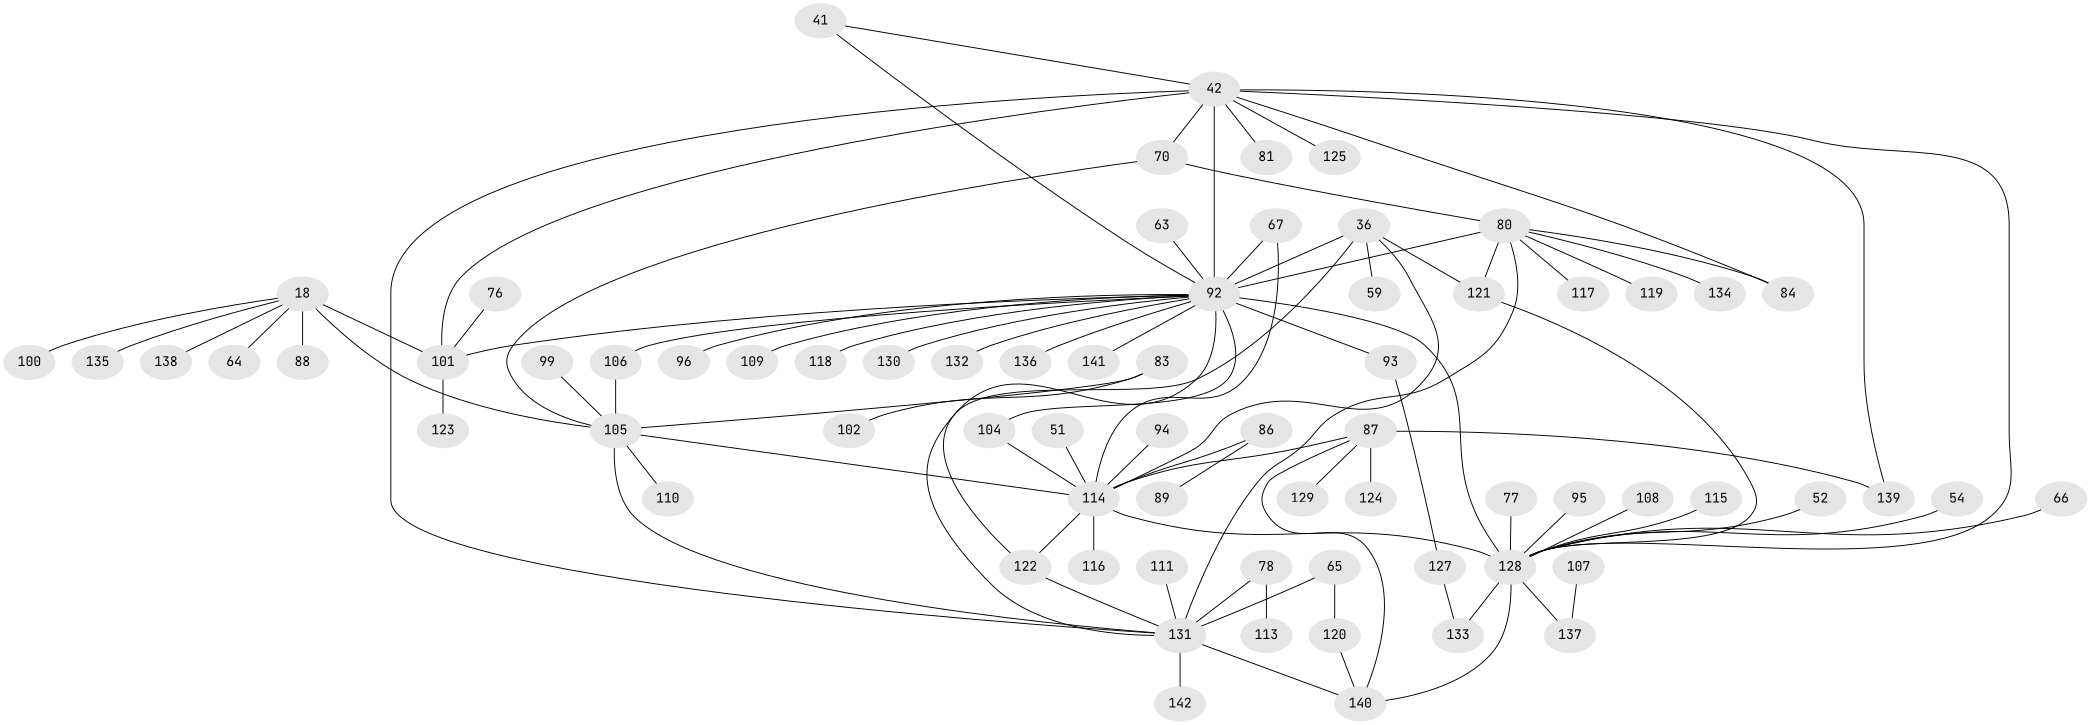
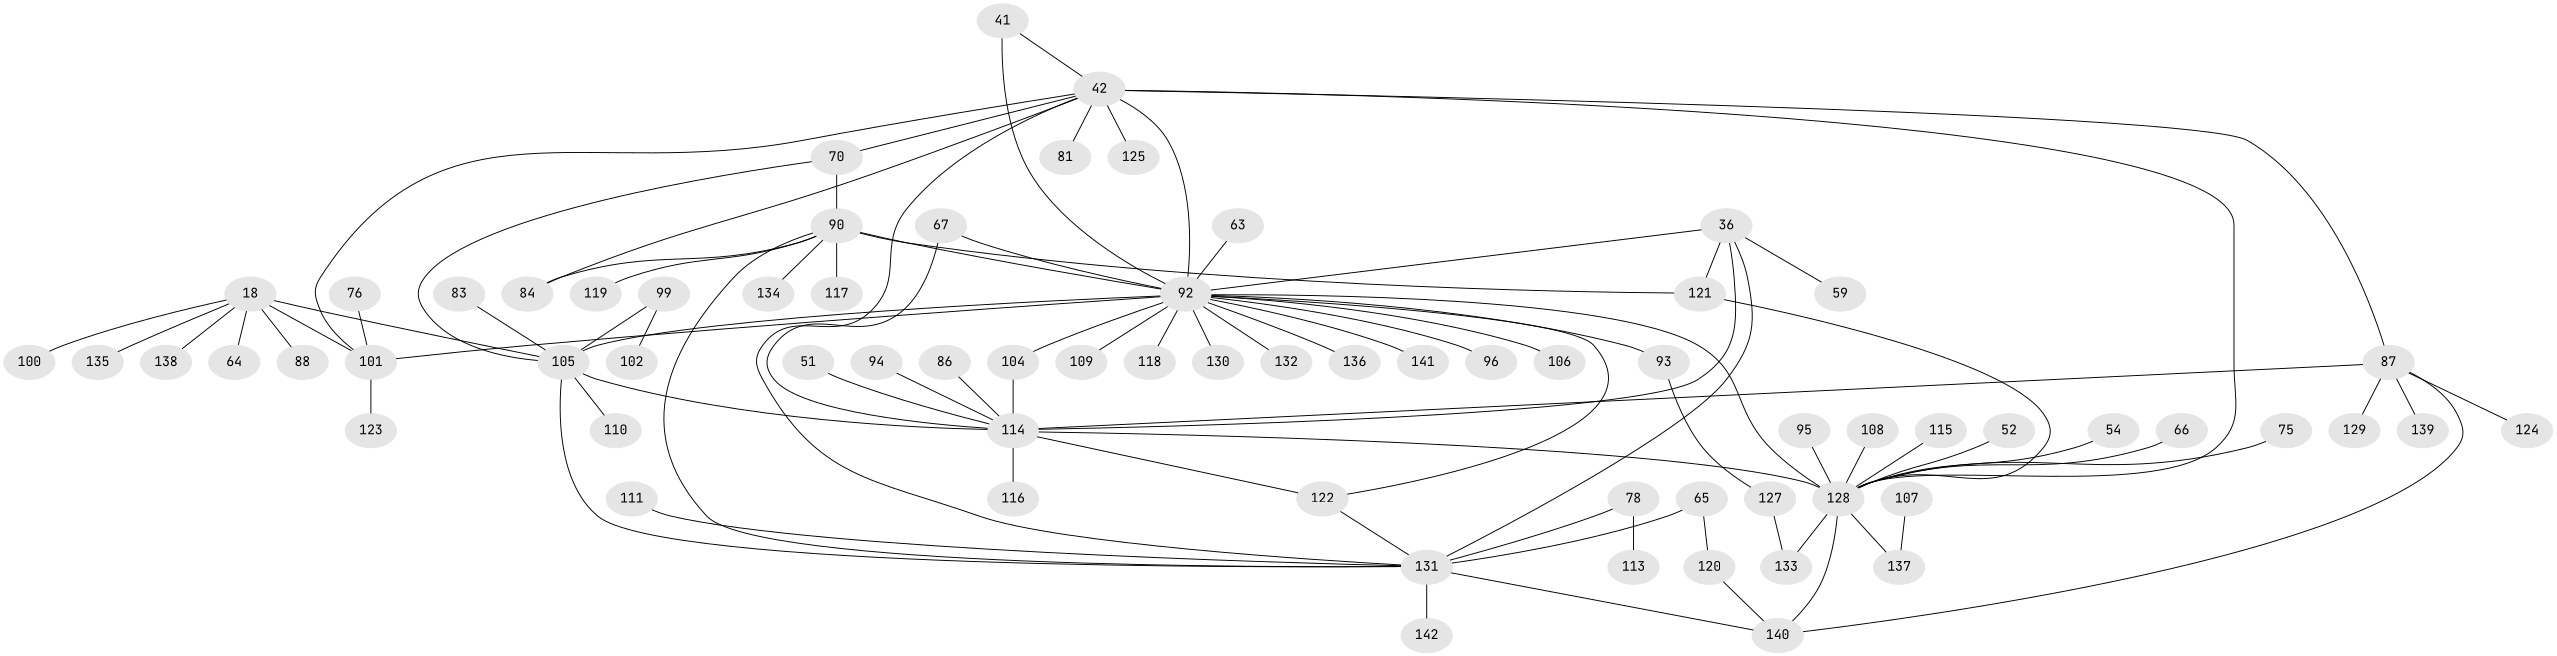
edge "42" -- "139": now "42" -- "87"
node "80": label "80" -> "90"
edge "106" -- "105": now "92" -- "105"
edge "83" -- "102": now "99" -- "102"
node "89": removed
node "77": label "77" -> "75"
